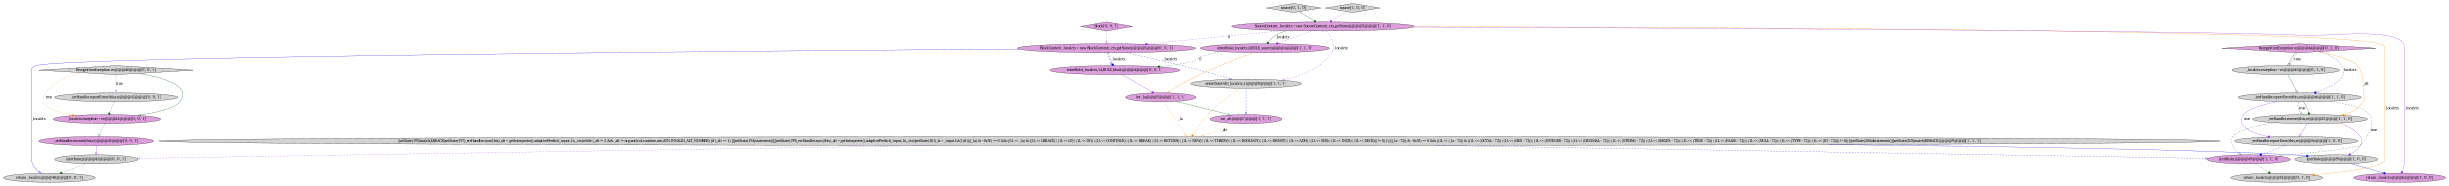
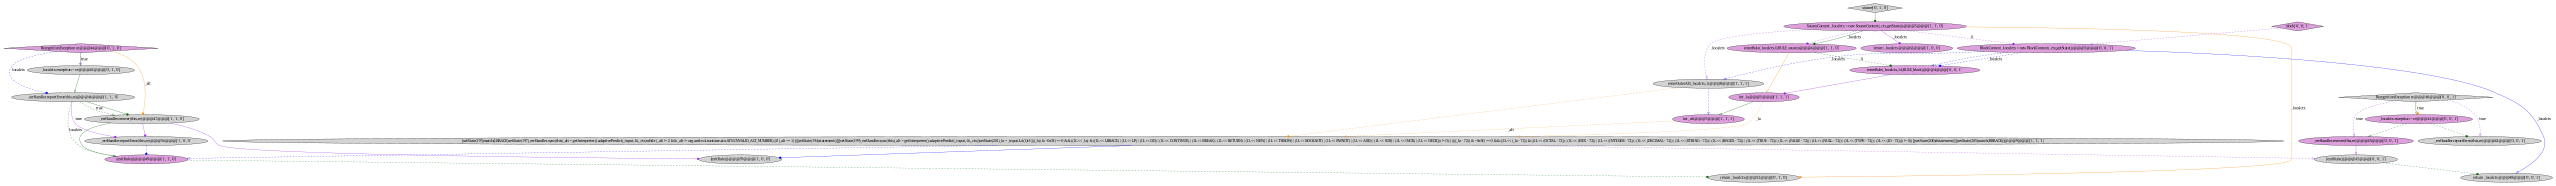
node "source['1', '0', '0']": removed
edge "_errHandler.reportError(this,re)@@@42@@@['0', '0', '1']" -> "_localctx.exception = re@@@41@@@['0', '0', '1']": reversed
edge "RecognitionException re@@@40@@@['0', '0', '1']" -> "_errHandler.recover(this,re)@@@43@@@['0', '0', '1']": added, label "true"
edge "_errHandler.recover(this,re)@@@47@@@['1', '1', '0']" -> "_errHandler.reportError(this,re)@@@56@@@['1', '0', '0']": arrowhead onormal -> dot
edge "_errHandler.recover(this,re)@@@47@@@['1', '1', '0']" -> "{exitRule()}@@@49@@@['1', '1', '0']": style dashed -> solid
edge "_errHandler.reportError(this,re)@@@46@@@['1', '1', '0']" -> "{exitRule()}@@@49@@@['1', '1', '0']": label "true" -> "localctx"
edge "{exitRule()}@@@59@@@['1', '0', '0']" -> "return _localctx@@@62@@@['1', '0', '0']": removed
